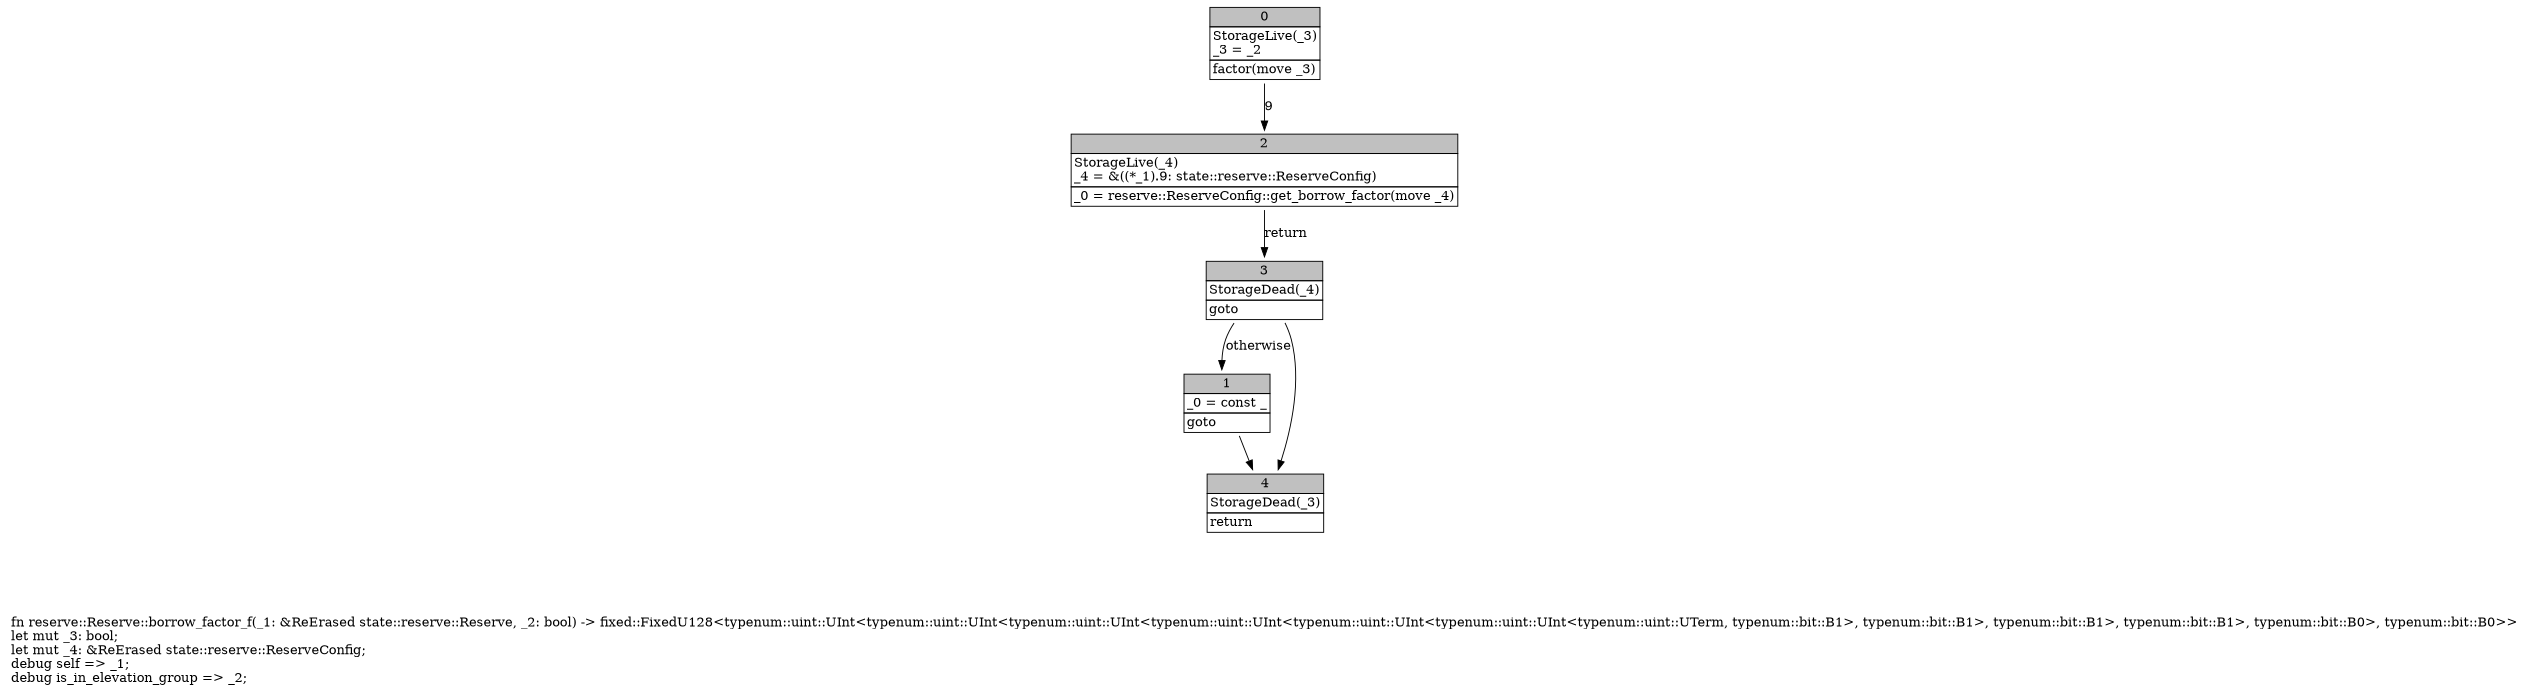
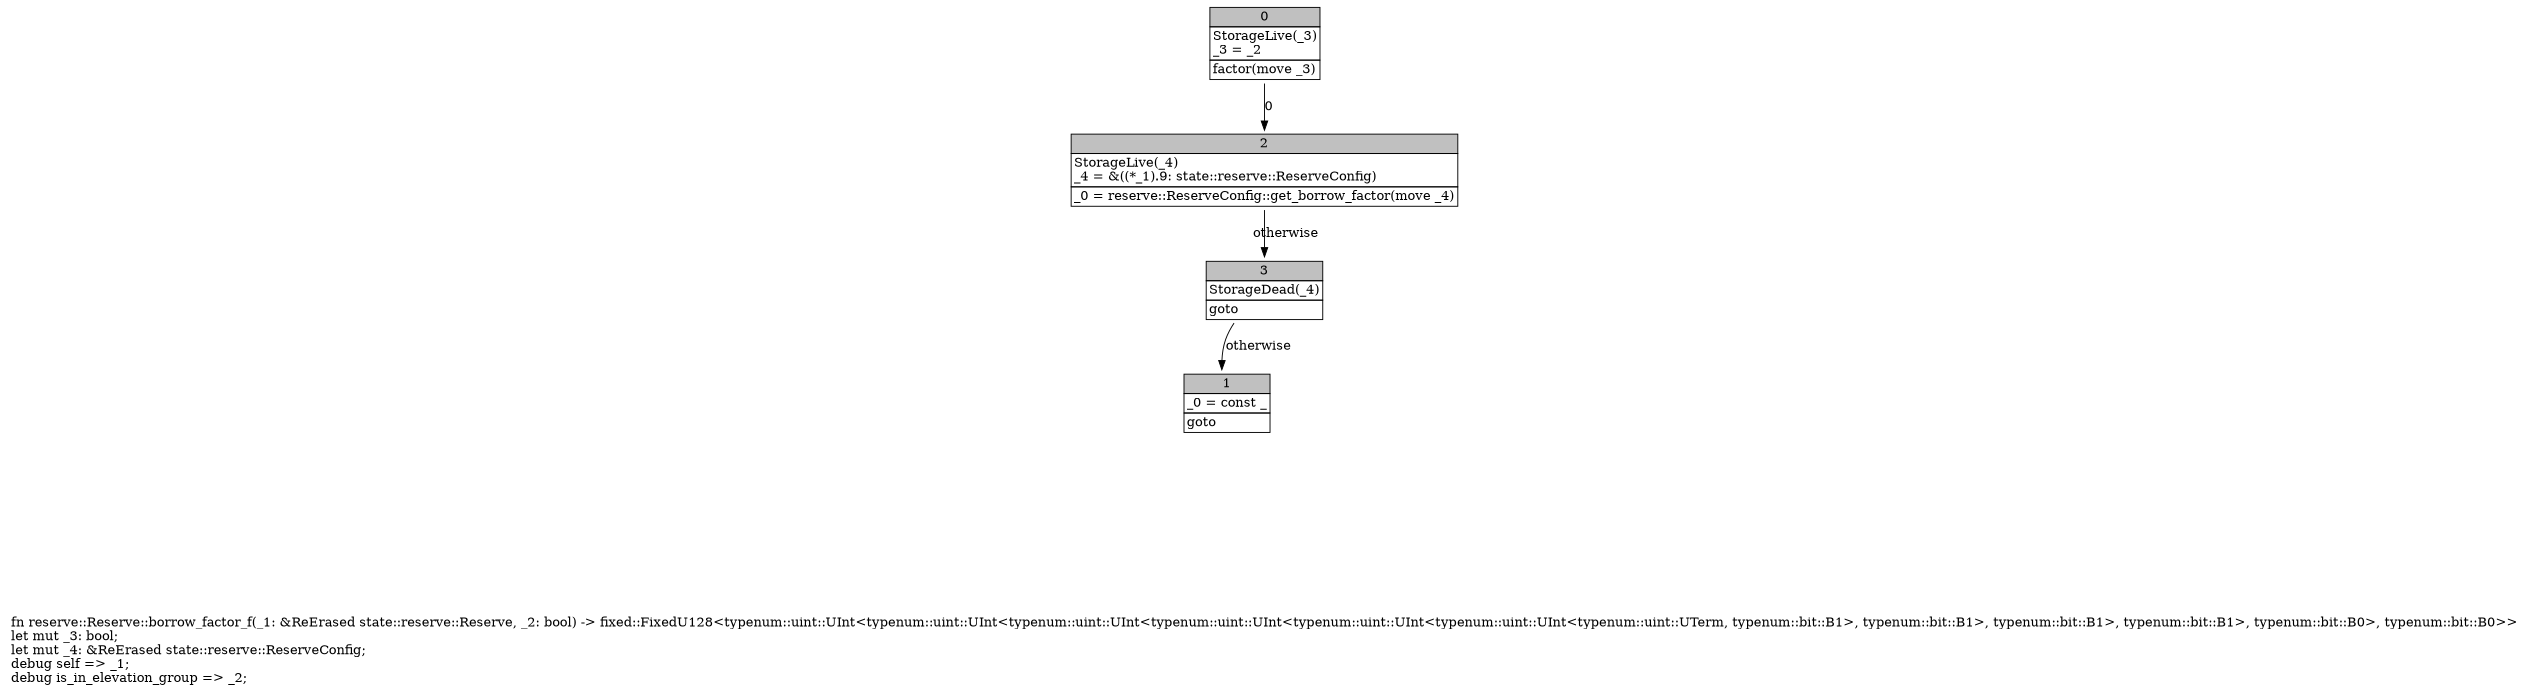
edge "0" -> "2": label "9" -> "0"
edge "2" -> "3": label "return" -> "otherwise"
node "4": removed
